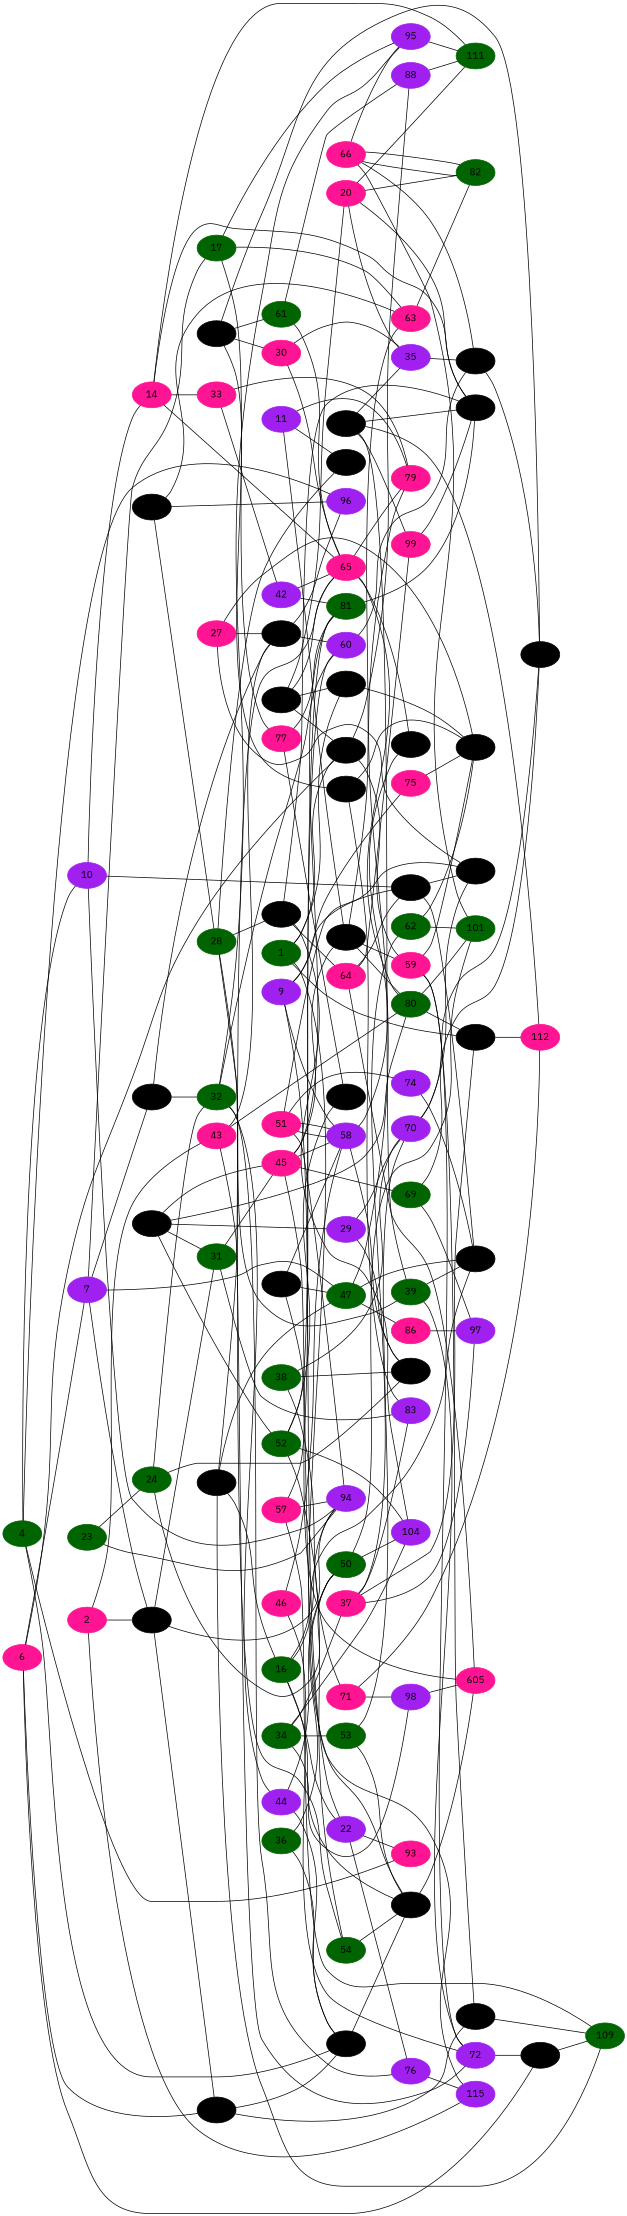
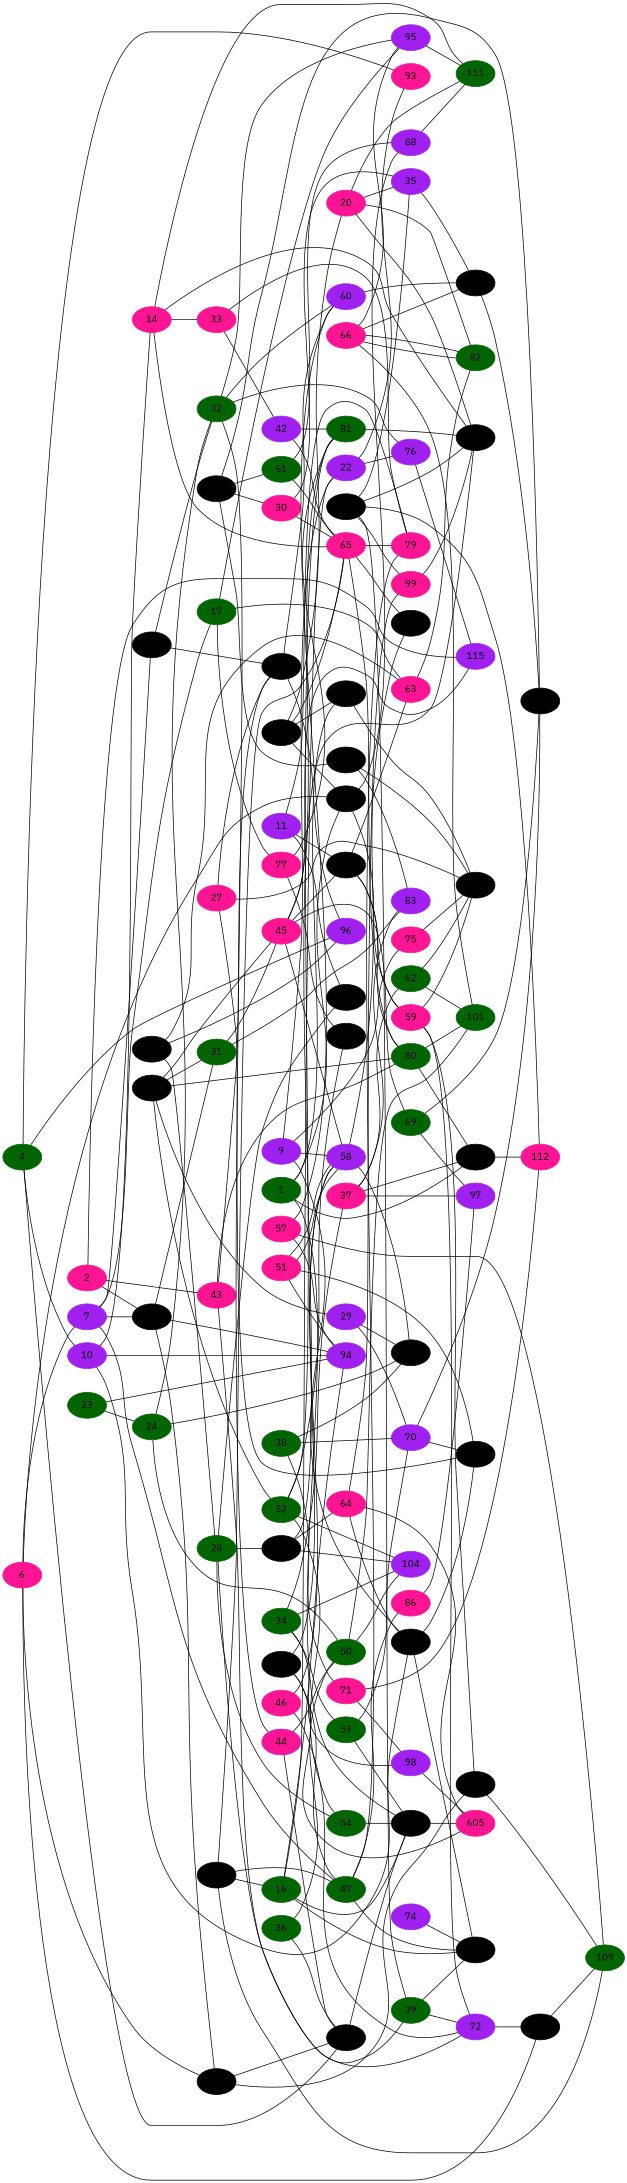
edge "74" -- "51": removed
node "44": fillcolor purple -> deeppink
